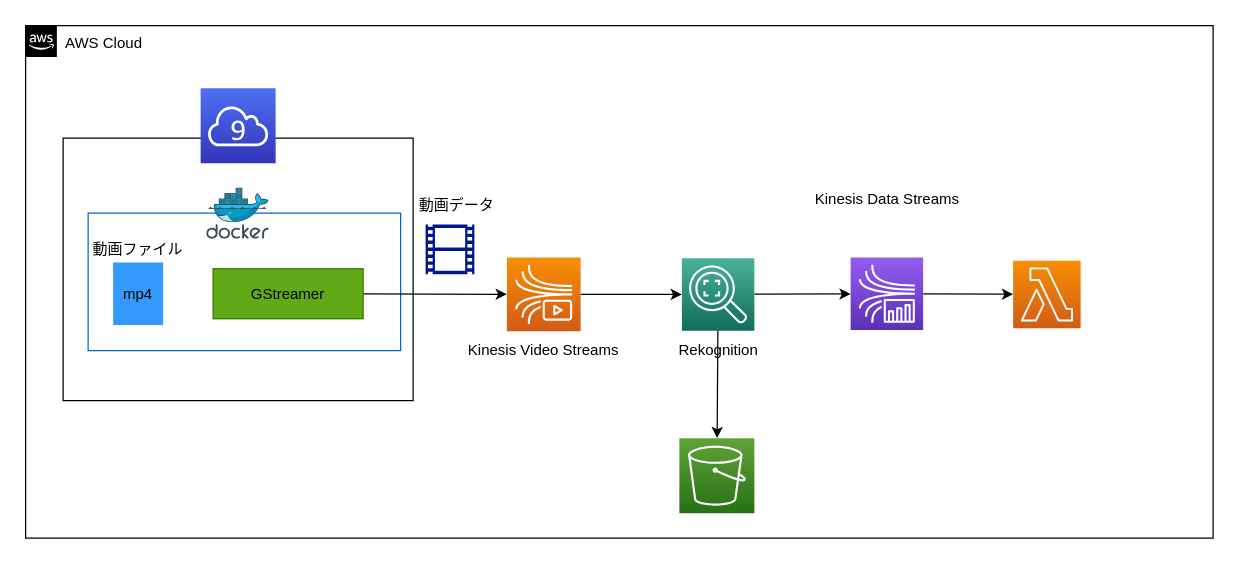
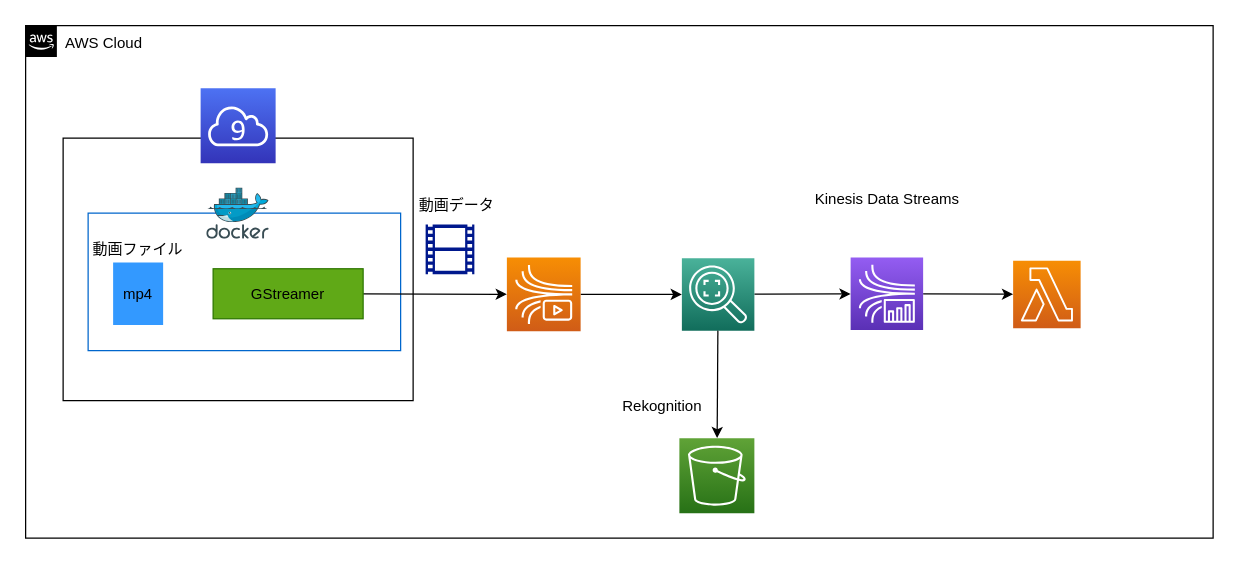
node "Kinesis Video Streams": removed
node "Rekognition": moved (718, 350) -> (662, 406)
